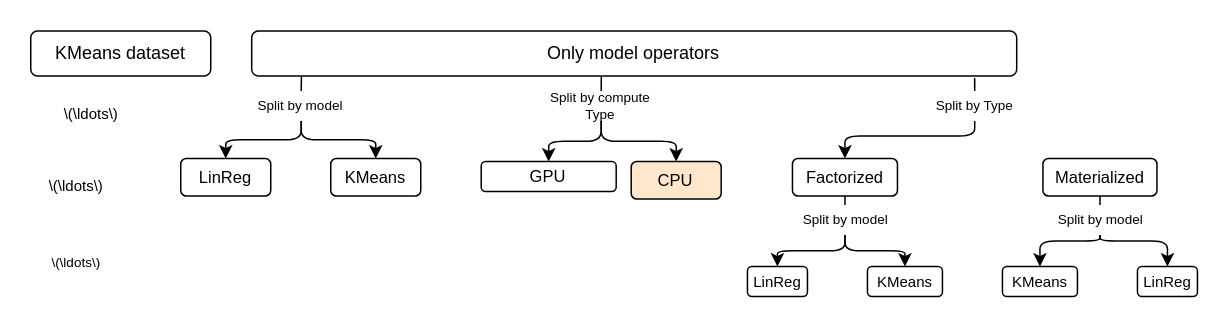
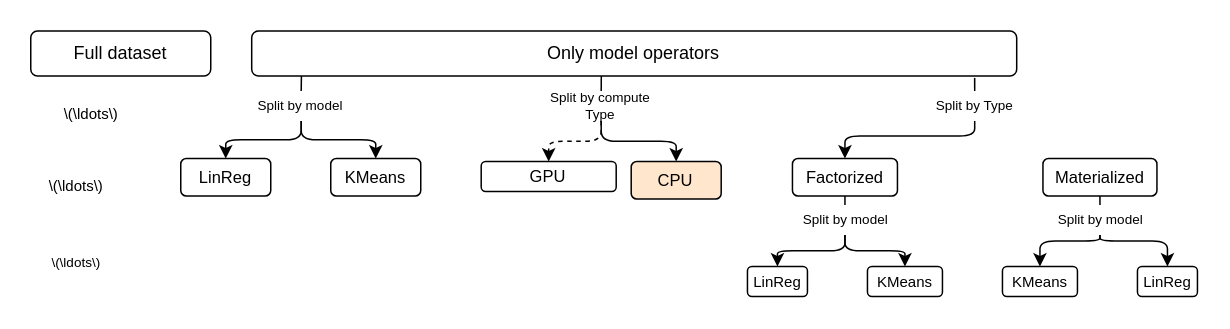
node "KMeans dataset": label "KMeans dataset" -> "Full dataset"
edge "Split by compute Type" -> "GPU": style solid -> dashed
